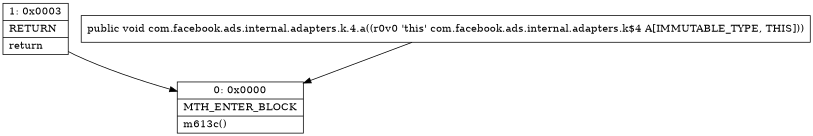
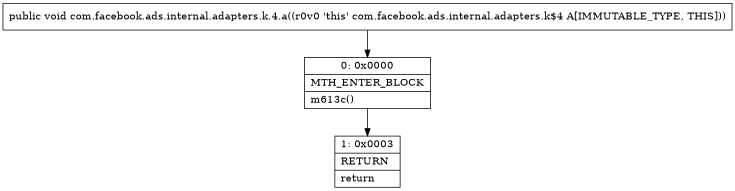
edge "1: 0x0003" -> "0: 0x0000": reversed
